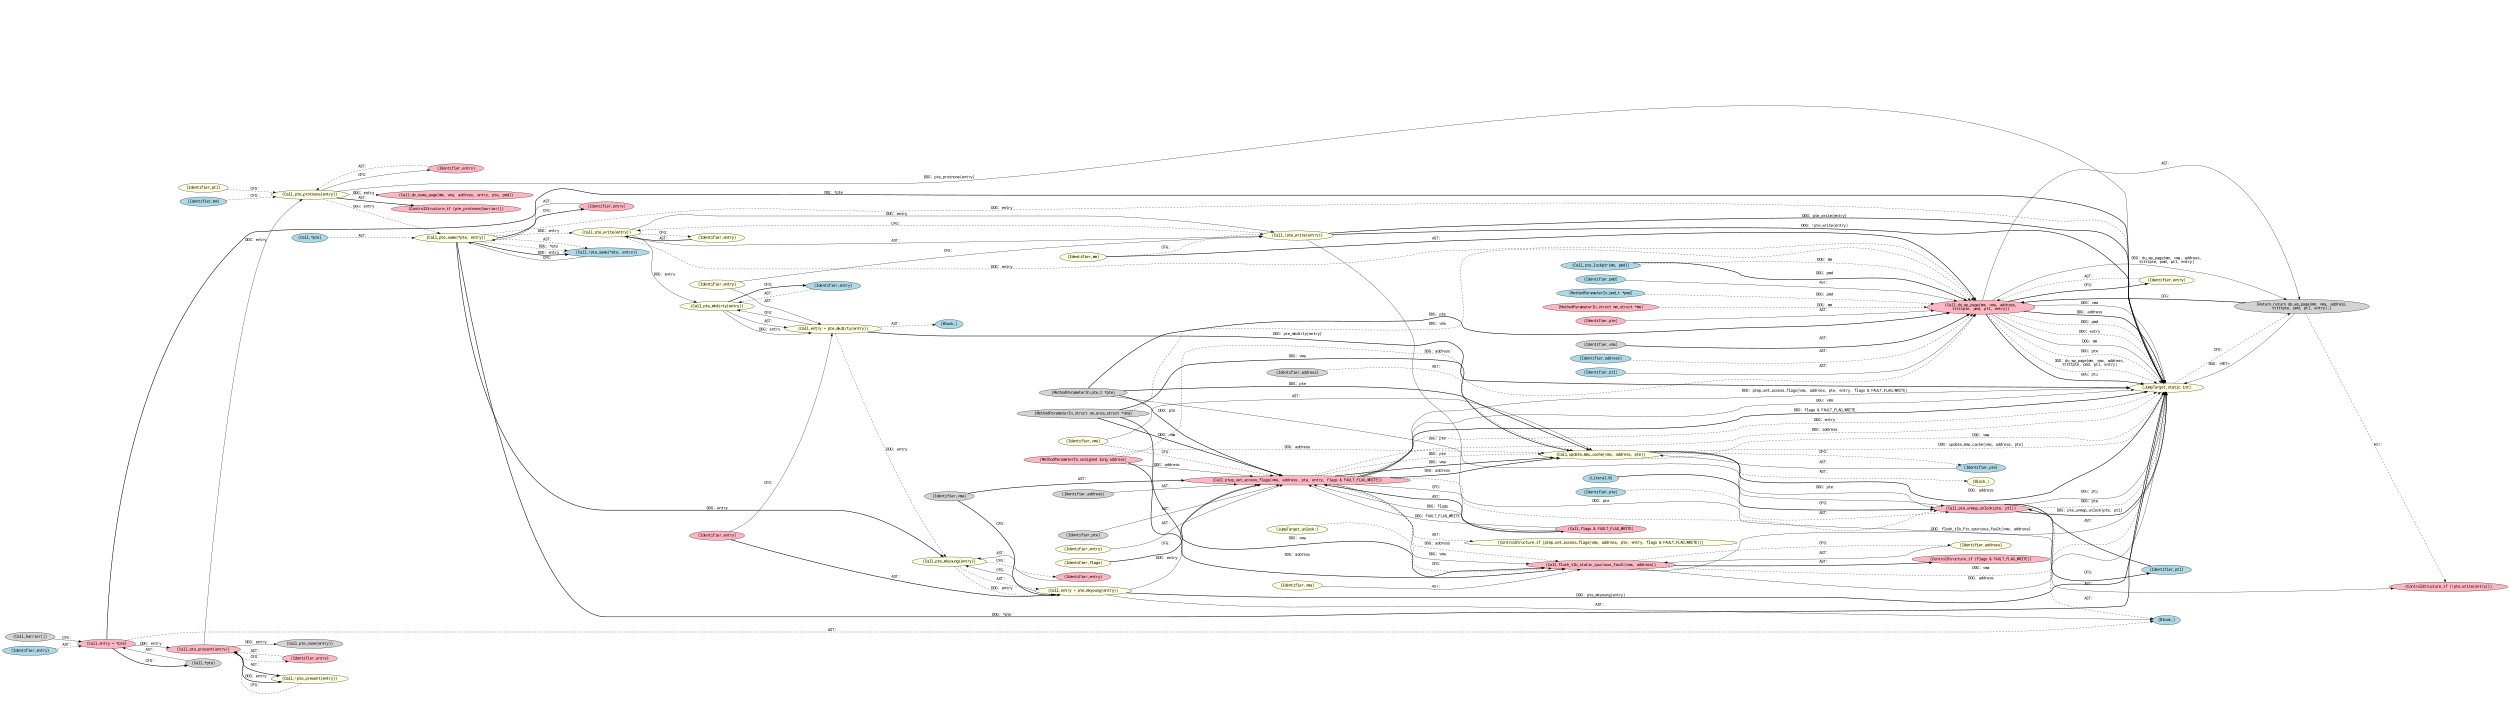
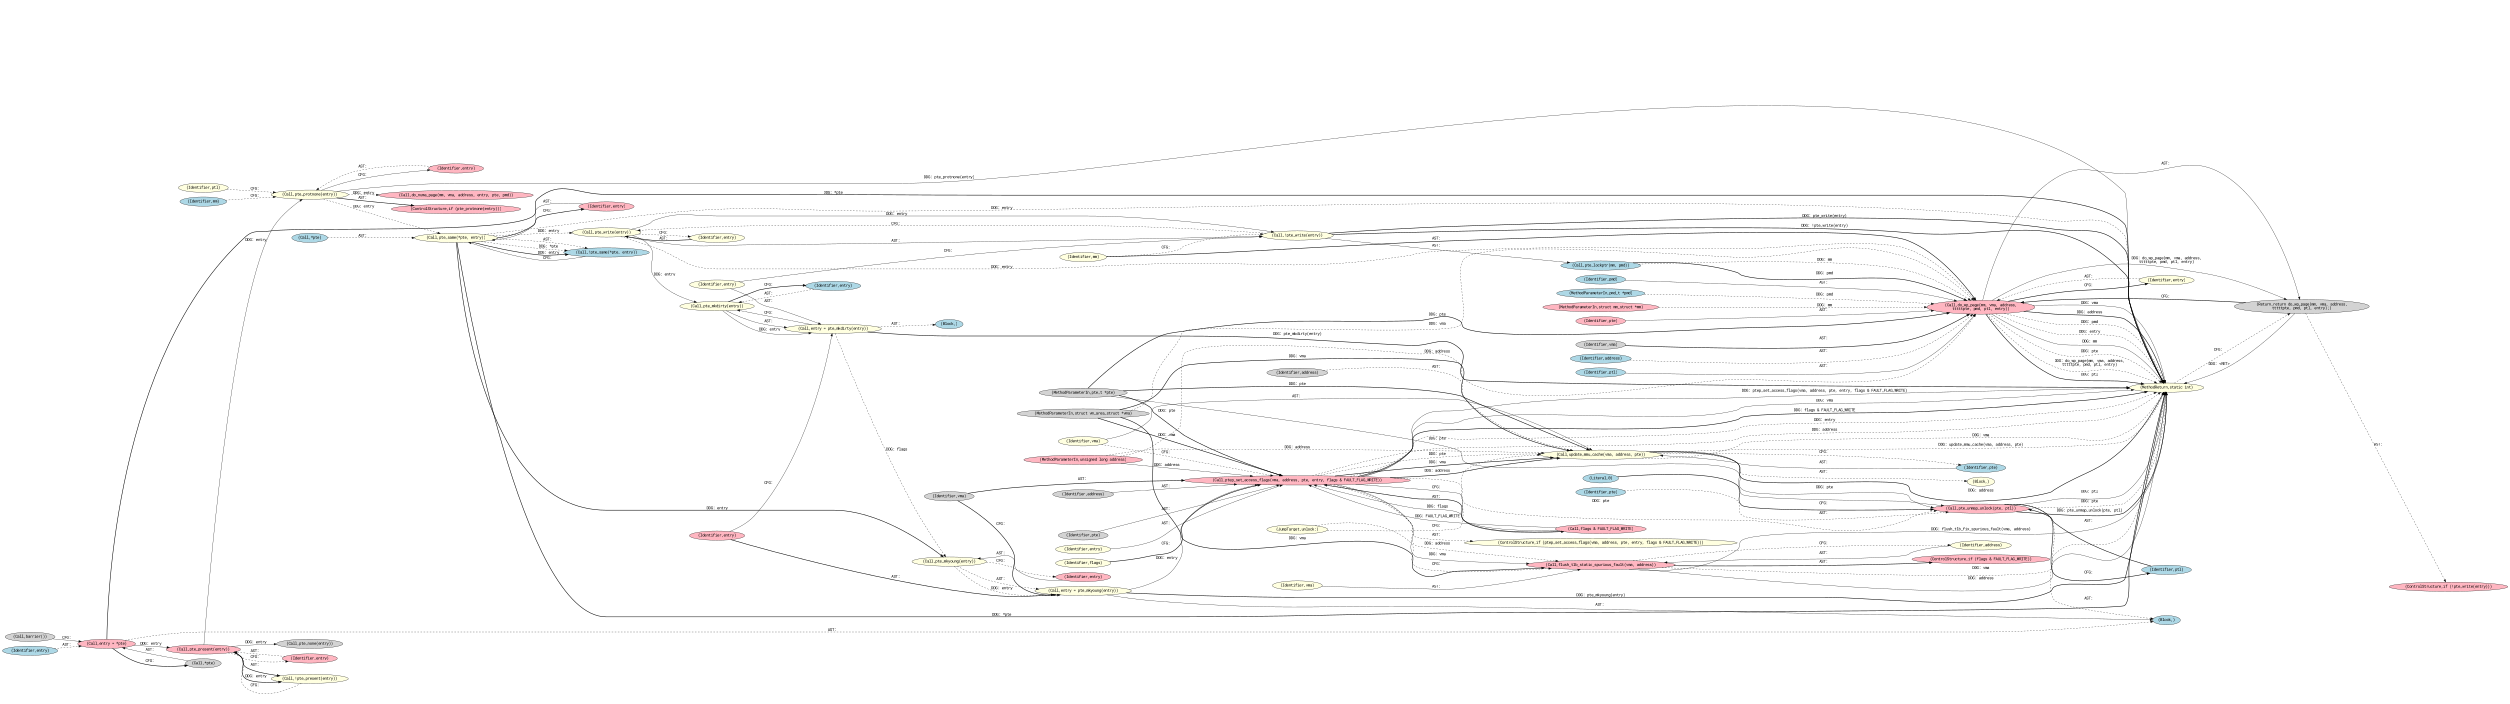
node "(ControlStructure,if (pte_protnone(barrier)))": label "(ControlStructure,if (pte_protnone(barrier)))" -> "(ControlStructure,if (pte_protnone(entry)))"
node "(JumpTarget,static int)": label "(JumpTarget,static int)" -> "(MethodReturn,static int)"
edge "(Call,entry = pte_mkdirty(entry))" -> "(Call,pte_mkyoung(entry))": label "DDG: entry" -> "DDG: flags"
edge "(Call,!pte_write(entry))" -> "(ControlStructure,if (!pte_write(entry)))": now "(Call,!pte_write(entry))" -> "(Call,pte_lockptr(mm, pmd))"
edge "(JumpTarget,unlock:)" -> "(Call,update_mmu_cache(vma, address, pte))": added, label "CFG:"
edge "(Call,entry = pte_mkyoung(entry))" -> "(Call,pte_mkyoung(entry))": removed, label "CFG:"
edge "(MethodParameterIn,unsigned long address)" -> "(Call,flush_tlb_static_spurious_fault(vma, address))": removed, label "DDG: address"
